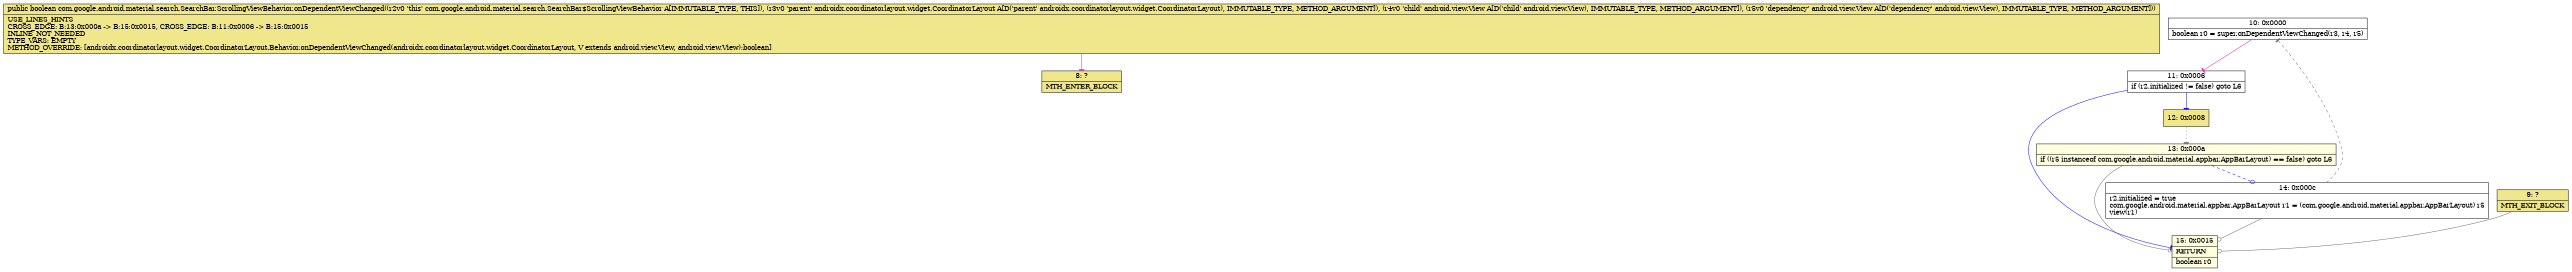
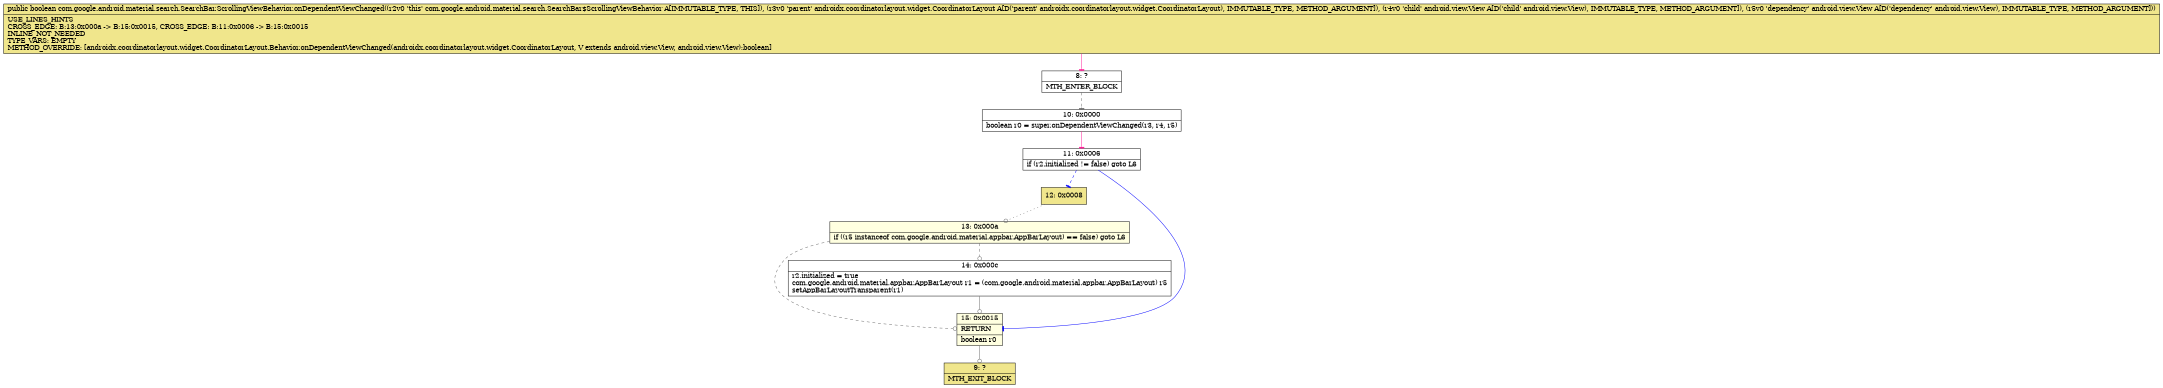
node "8: ?": fillcolor khaki -> white
edge "11: 0x0006" -> "12: 0x0008": style solid -> dashed
edge "14: 0x000c" -> "10: 0x0000": now "8: ?" -> "10: 0x0000"
edge "12: 0x0008" -> "13: 0x000a": arrowhead tee -> odot
edge "13: 0x000a" -> "14: 0x000c": color blue -> gray40
node "14: 0x000c": text "view(r1)" -> "setAppBarLayoutTransparent(r1)"
edge "13: 0x000a" -> "15: 0x0015": style solid -> dashed
edge "9: ?" -> "15: 0x0015": reversed
